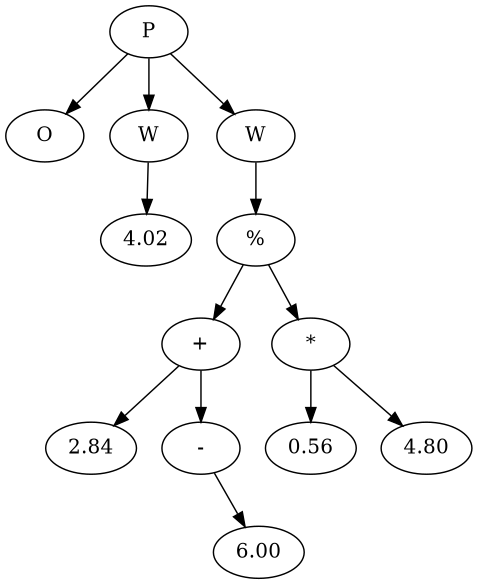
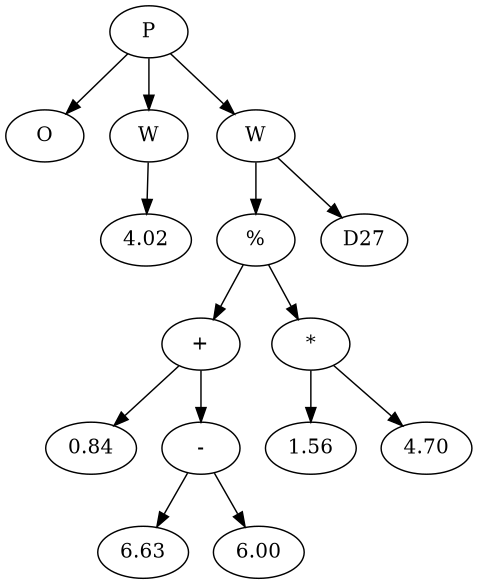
node "D27": added
node "2.84": label "2.84" -> "0.84"
node "0.56": label "0.56" -> "1.56"
node "4.80": label "4.80" -> "4.70"
node "6.63": added
